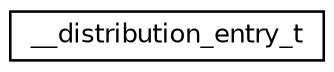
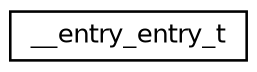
node "__distribution_entry_t": label "__distribution_entry_t" -> "__entry_entry_t"
